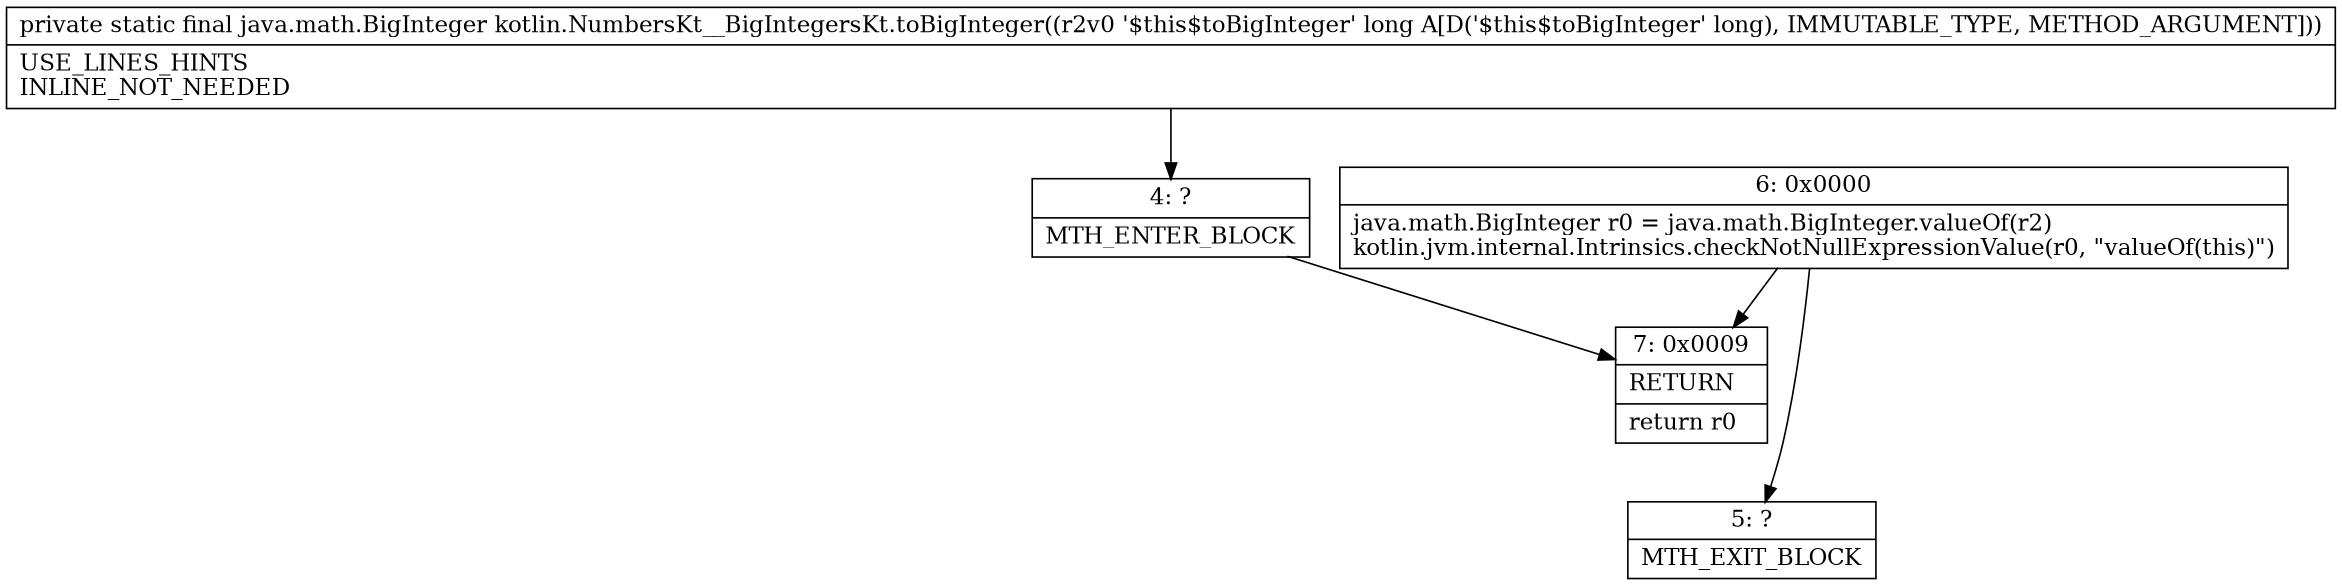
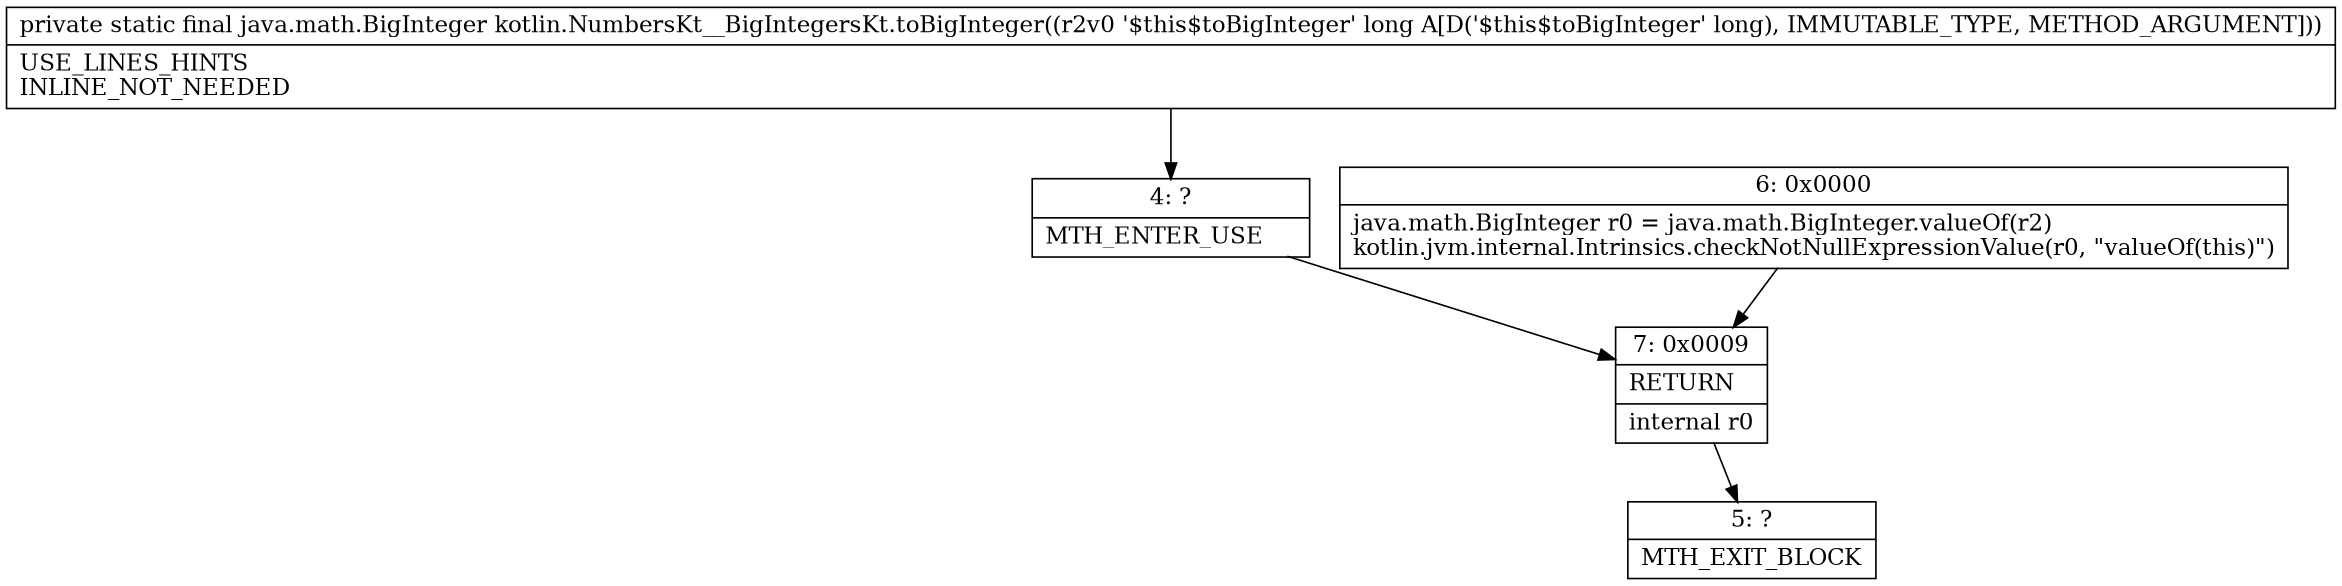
node "4: ?": text "MTH_ENTER_BLOCK" -> "MTH_ENTER_USE"
edge "6: 0x0000" -> "5: ?": now "7: 0x0009" -> "5: ?"
node "7: 0x0009": text "return r0" -> "internal r0"
